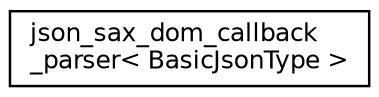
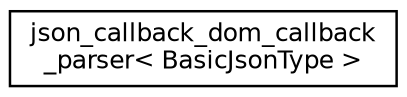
node "json_sax_dom_callback _parser< BasicJsonType >": label "json_sax_dom_callback _parser< BasicJsonType >" -> "json_callback_dom_callback _parser< BasicJsonType >"
